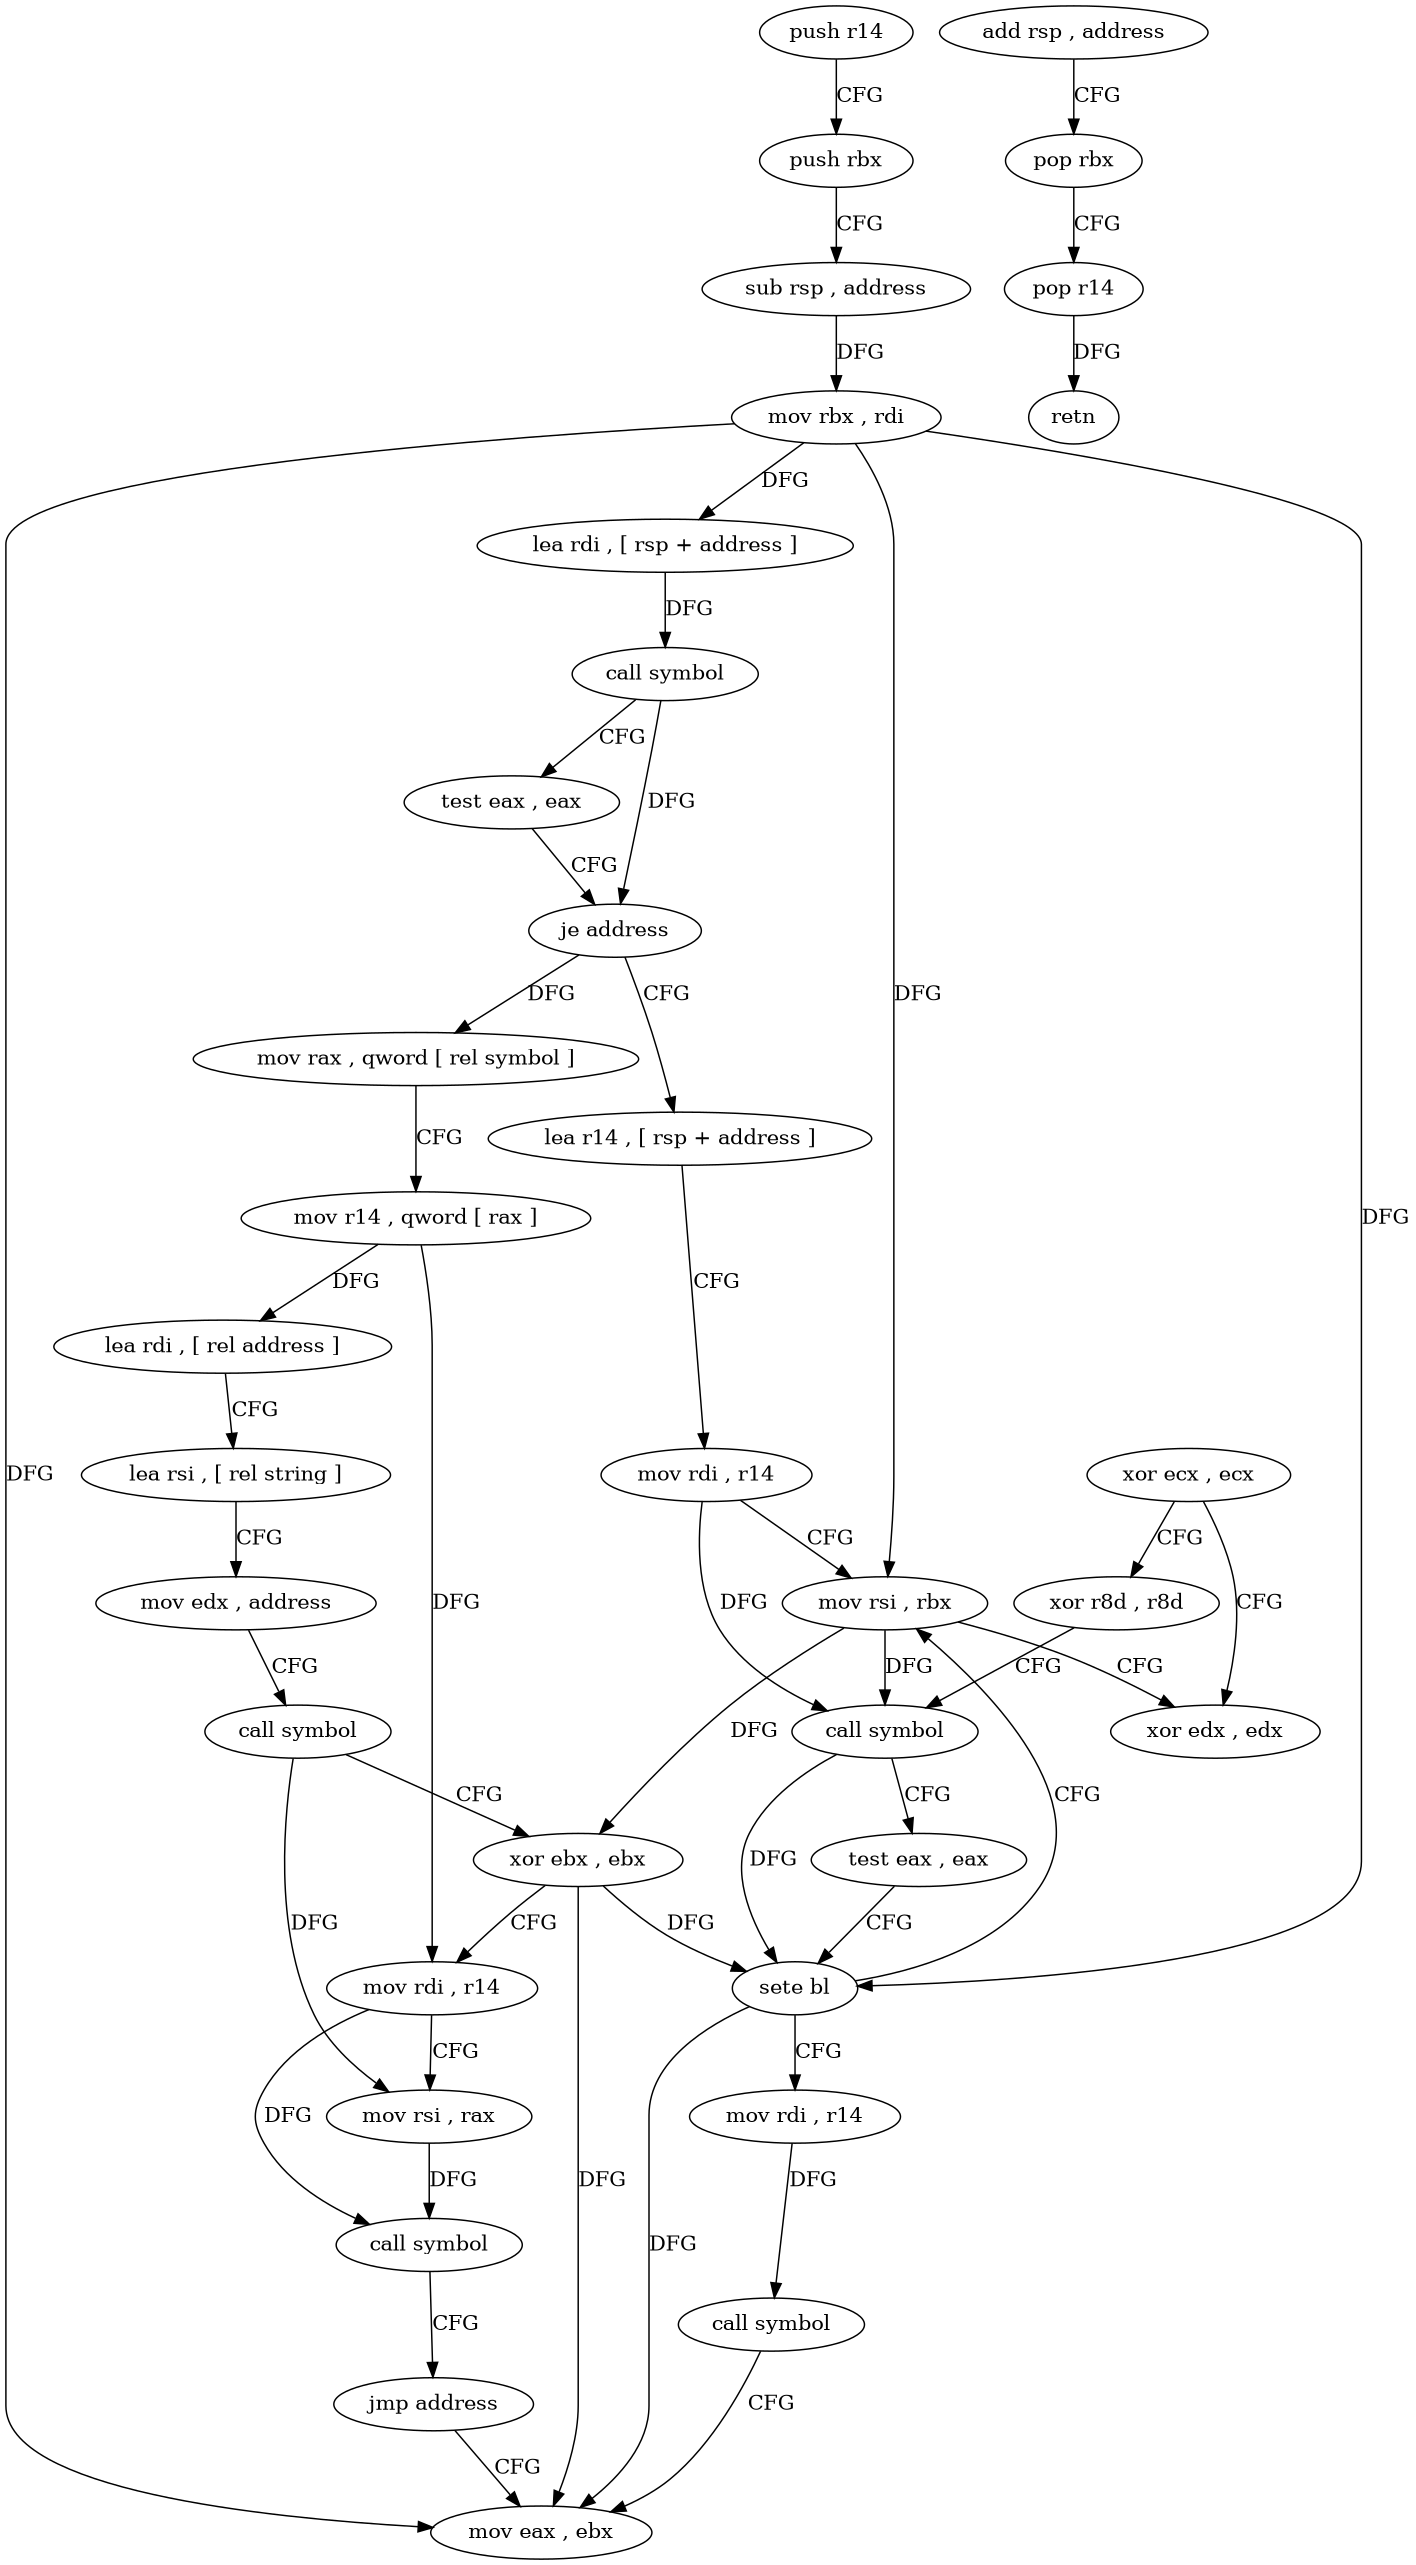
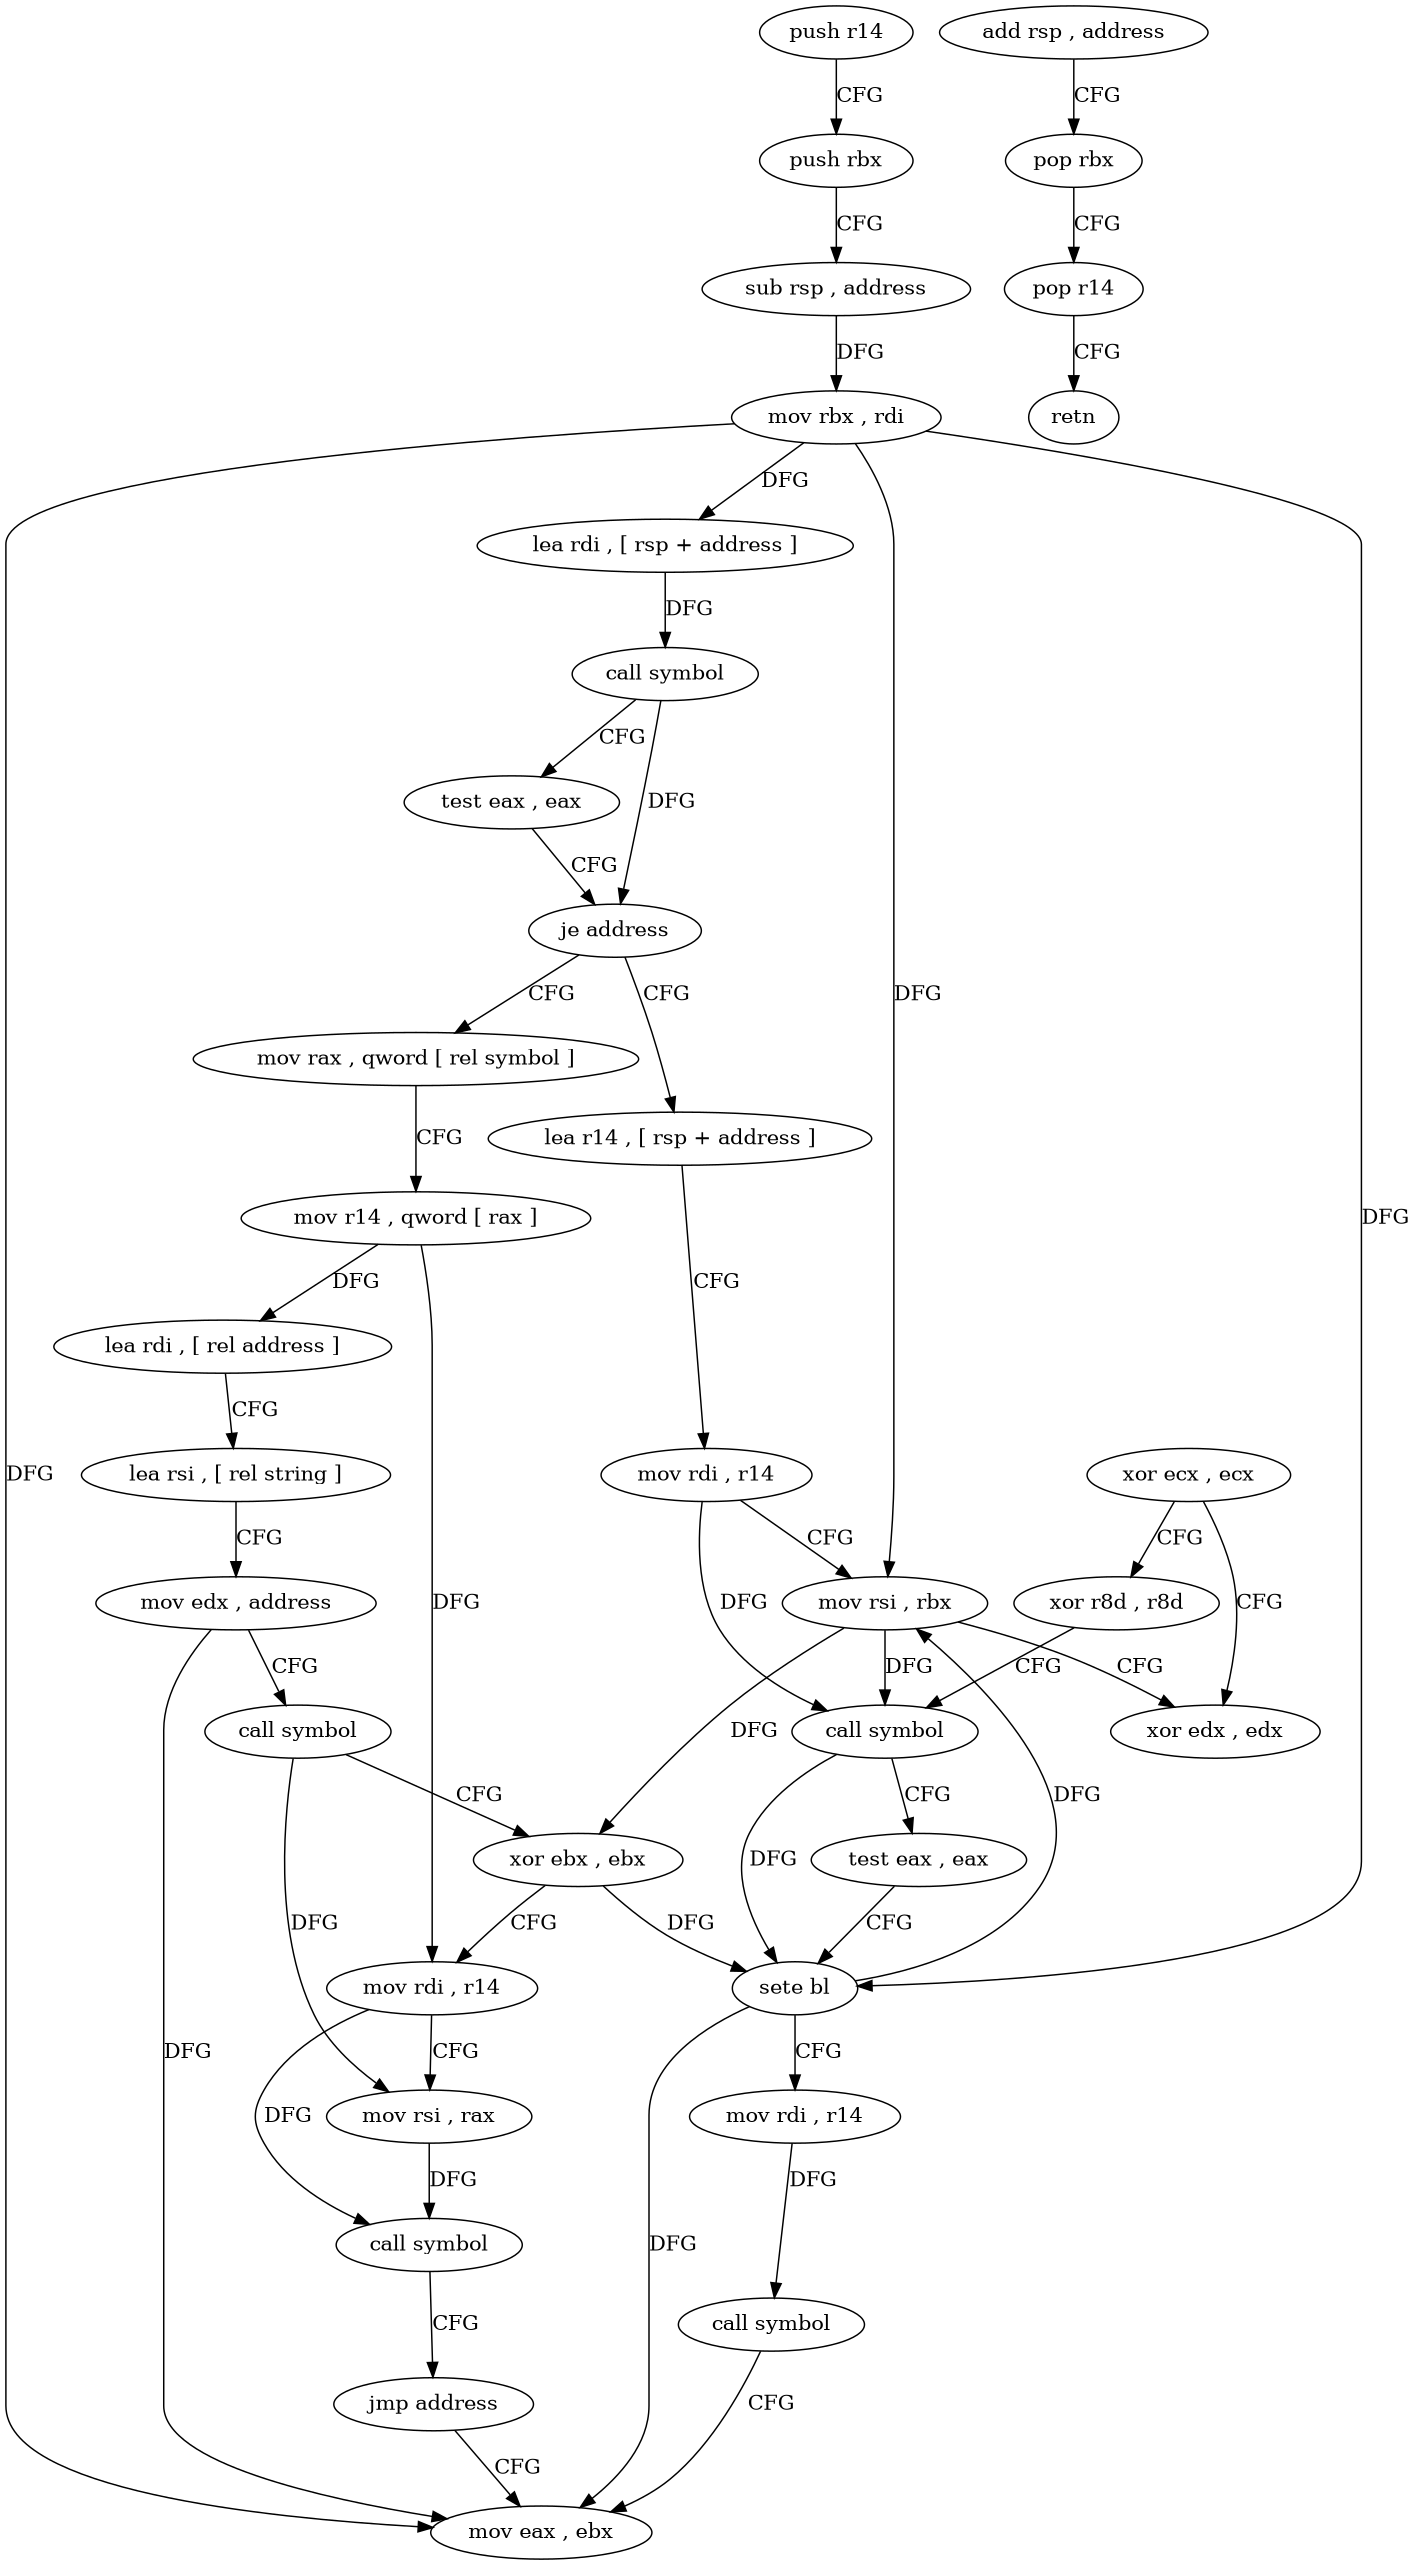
edge "pop r14" -> "retn": label "DFG" -> "CFG"
edge "je address" -> "mov rax , qword [ rel symbol ]": label "DFG" -> "CFG"
edge "sete bl" -> "mov rsi , rbx": label "CFG" -> "DFG"
edge "xor ebx , ebx" -> "mov eax , ebx": now "mov edx , address" -> "mov eax , ebx"
